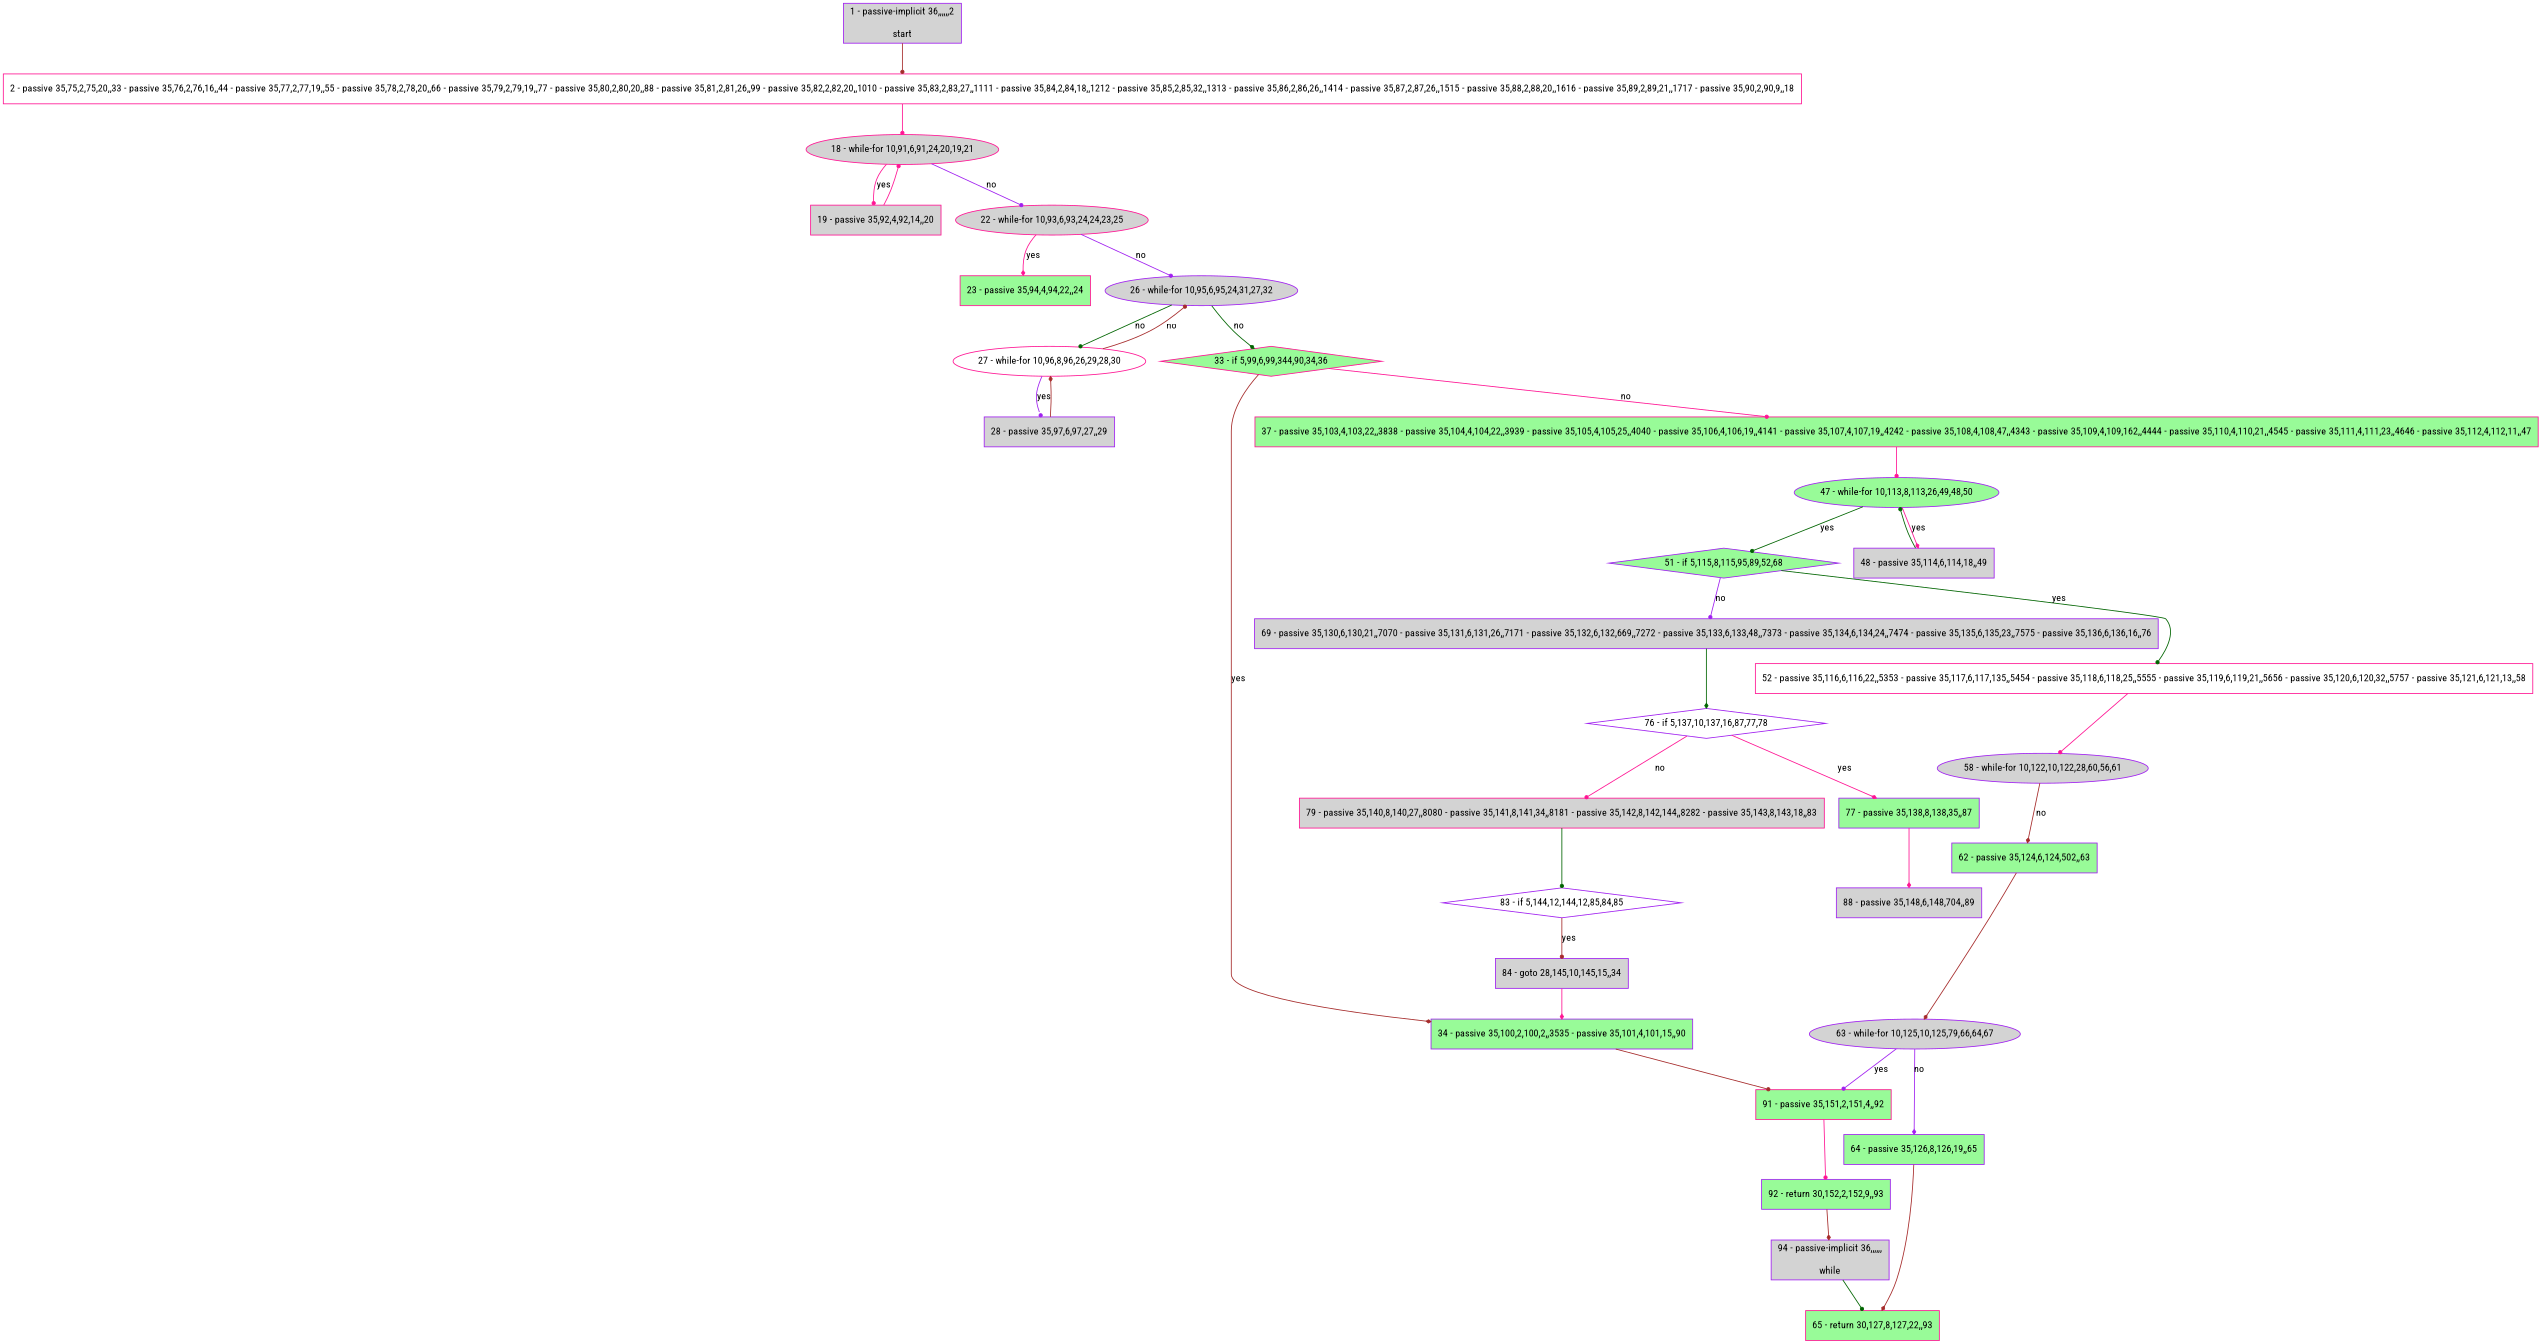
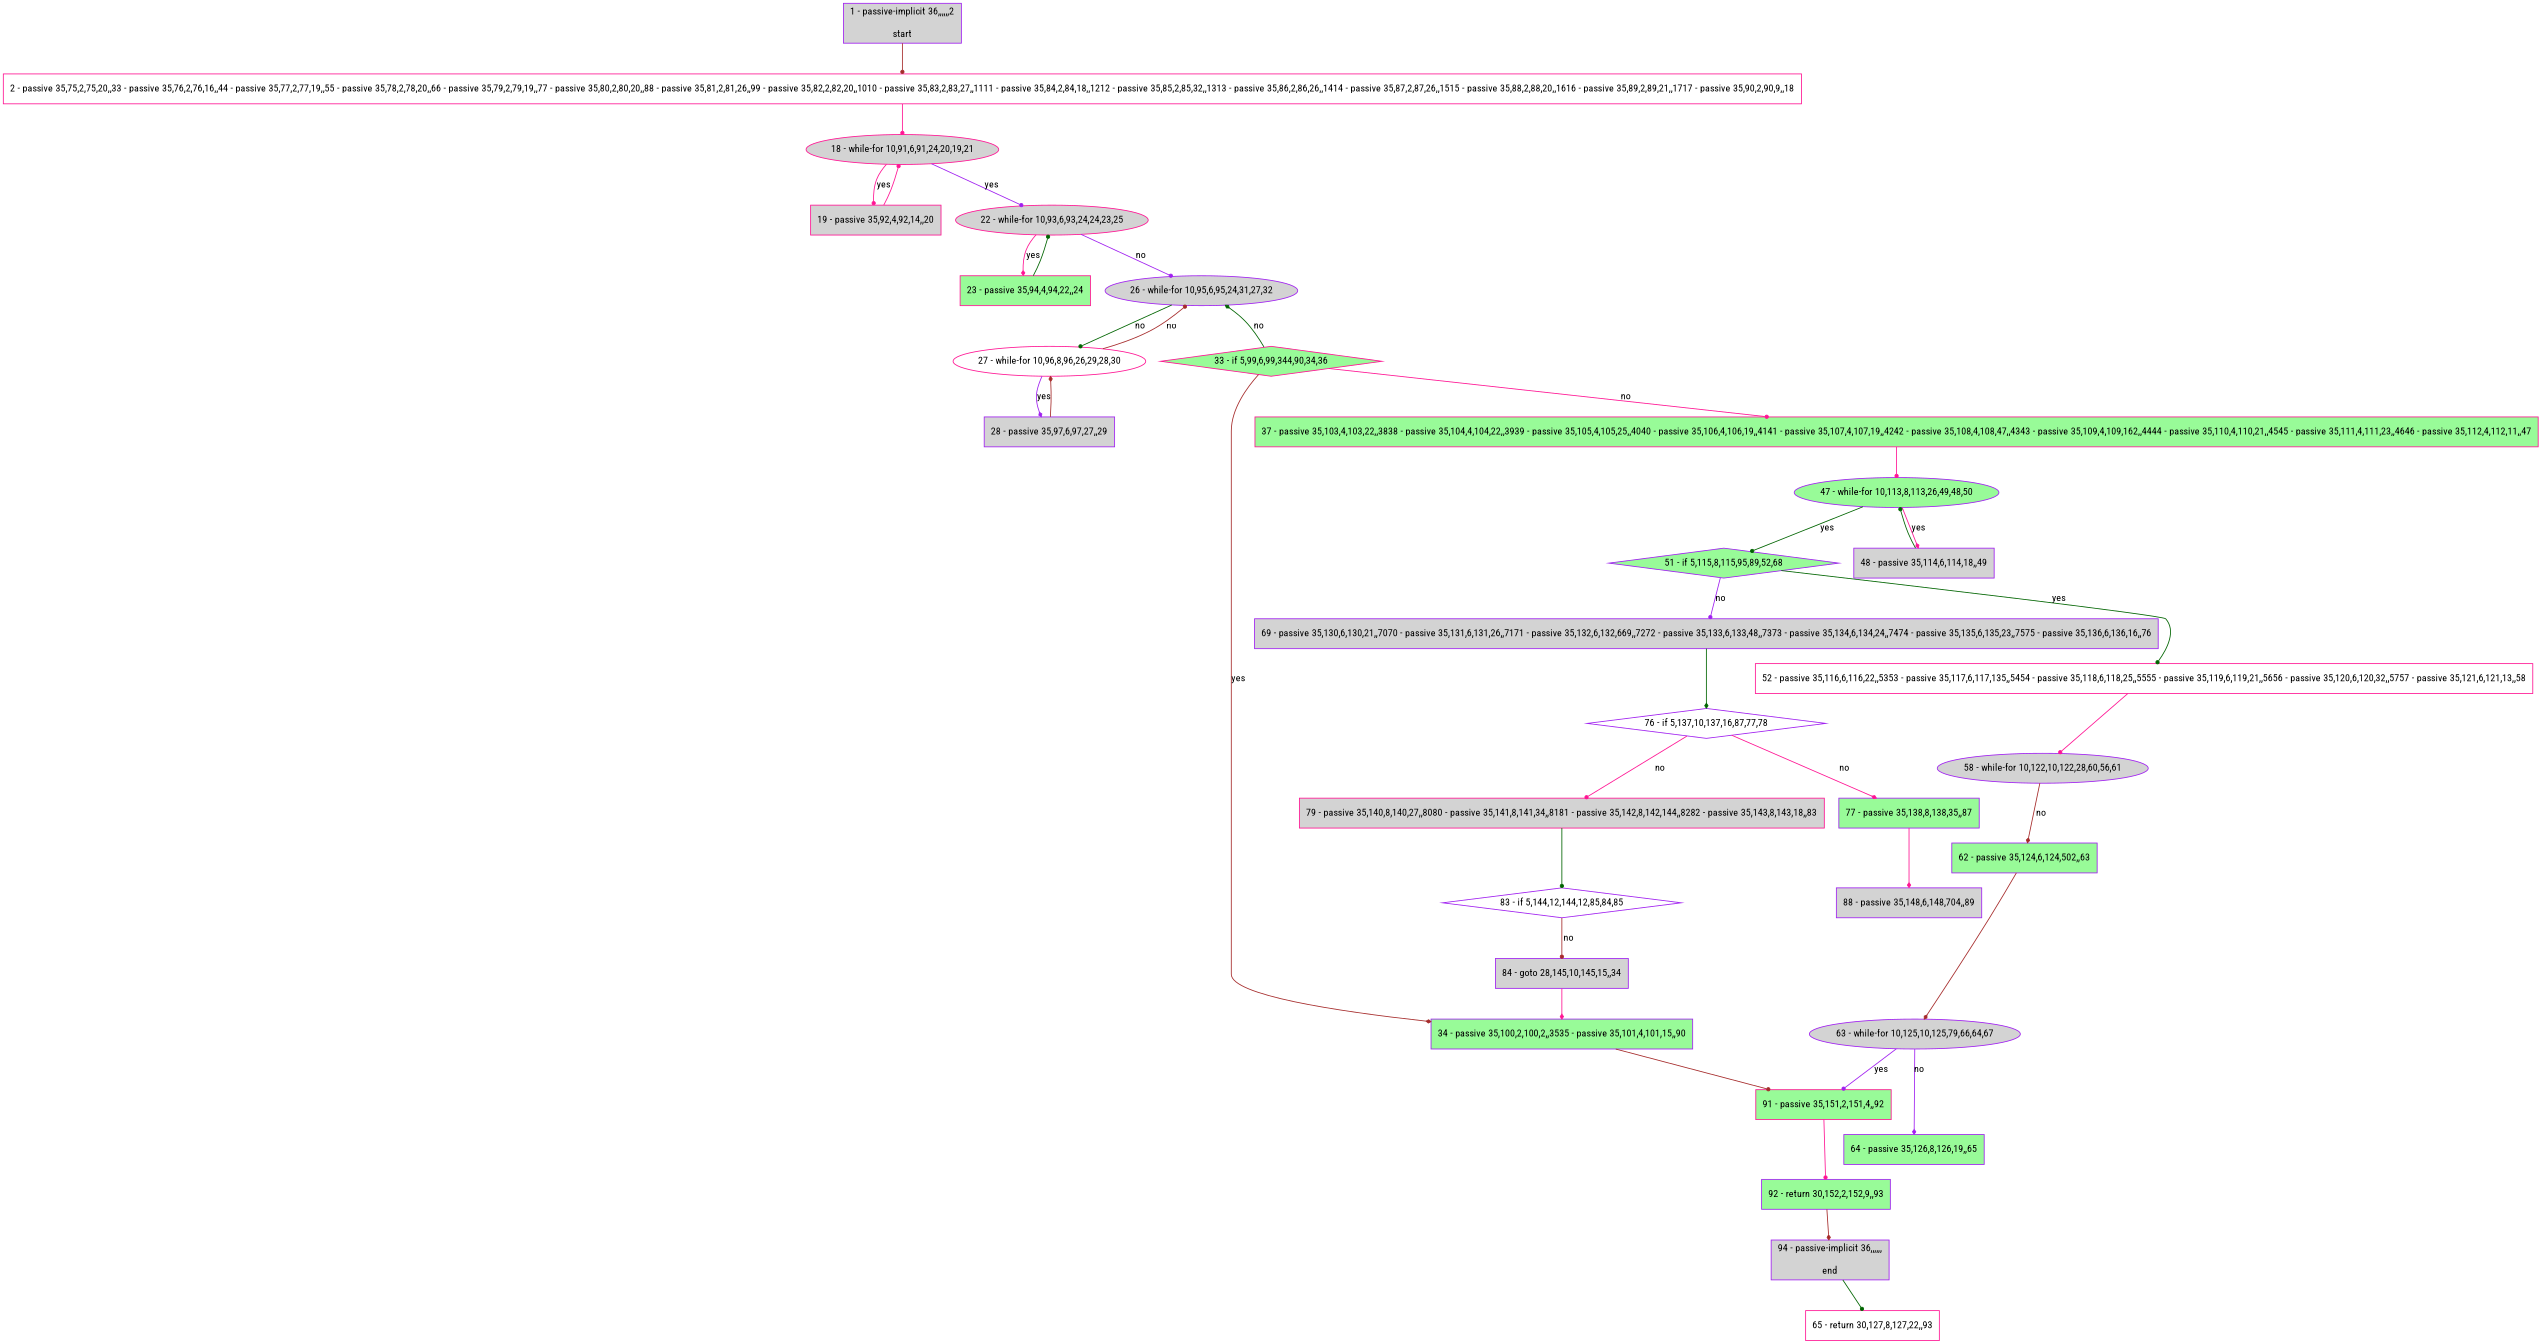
edge "18 - while-for 10,91,6,91,24,20,19,21" -> "22 - while-for 10,93,6,93,24,24,23,25": label "no" -> "yes"
edge "23 - passive 35,94,4,94,22,,24" -> "22 - while-for 10,93,6,93,24,24,23,25": added
edge "26 - while-for 10,95,6,95,24,31,27,32" -> "33 - if 5,99,6,99,344,90,34,36": reversed
edge "27 - while-for 10,96,8,96,26,29,28,30" -> "28 - passive 35,97,6,97,27,,29": arrowhead dot -> diamond
edge "76 - if 5,137,10,137,16,87,77,78" -> "77 - passive 35,138,8,138,35,,87": label "yes" -> "no"
edge "83 - if 5,144,12,144,12,85,84,85" -> "84 - goto 28,145,10,145,15,,34": label "yes" -> "no"
edge "64 - passive 35,126,8,126,19,,65" -> "65 - return 30,127,8,127,22,,93": removed
node "94 - passive-implicit 36,,,,,, while": label "94 - passive-implicit 36,,,,,, while" -> "94 - passive-implicit 36,,,,,, end"
node "65 - return 30,127,8,127,22,,93": fillcolor palegreen -> white
